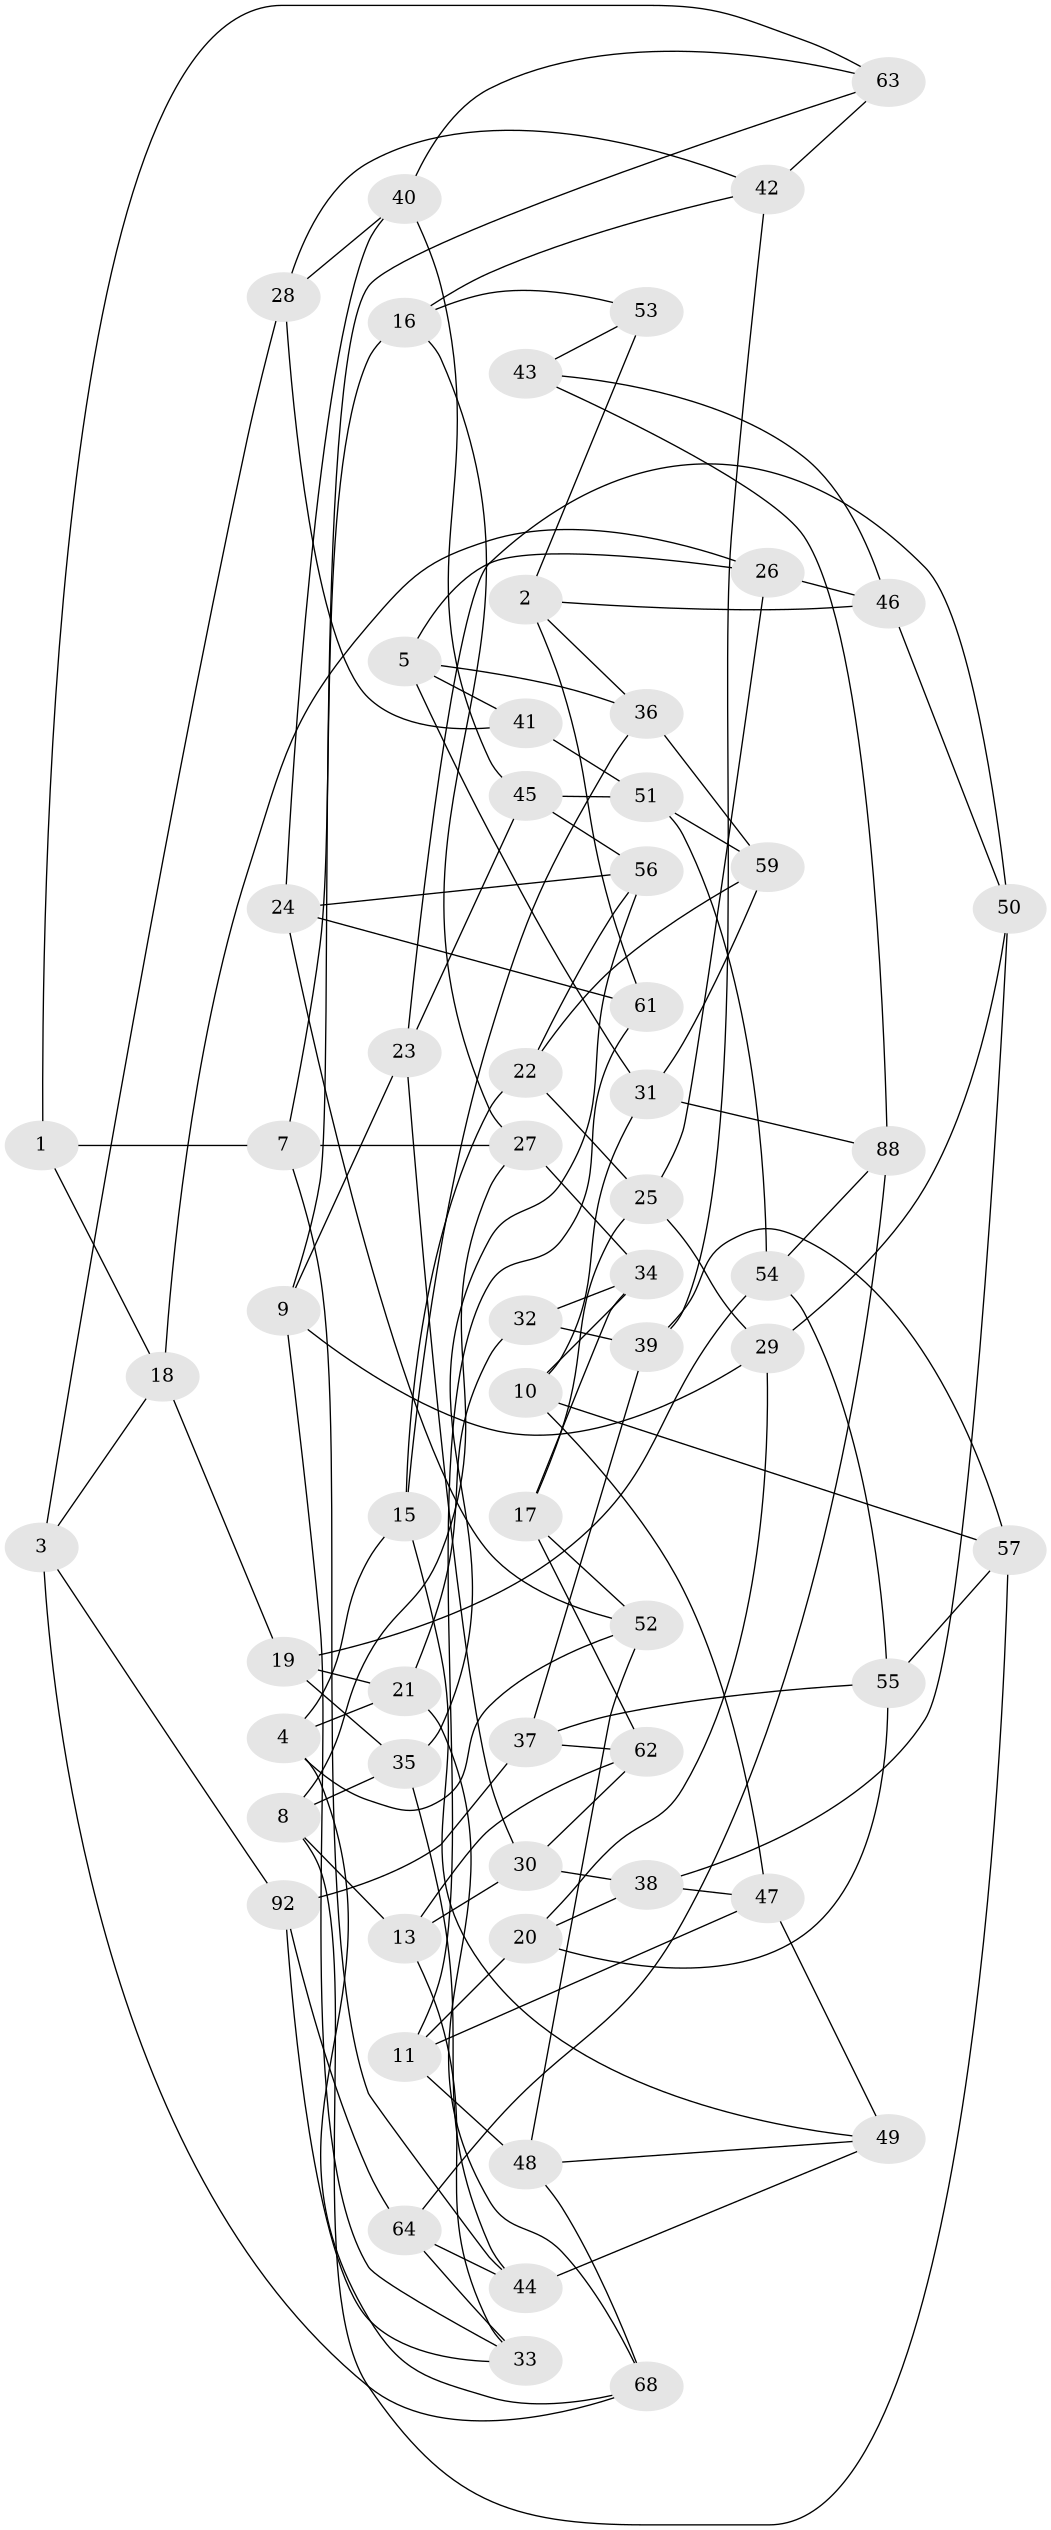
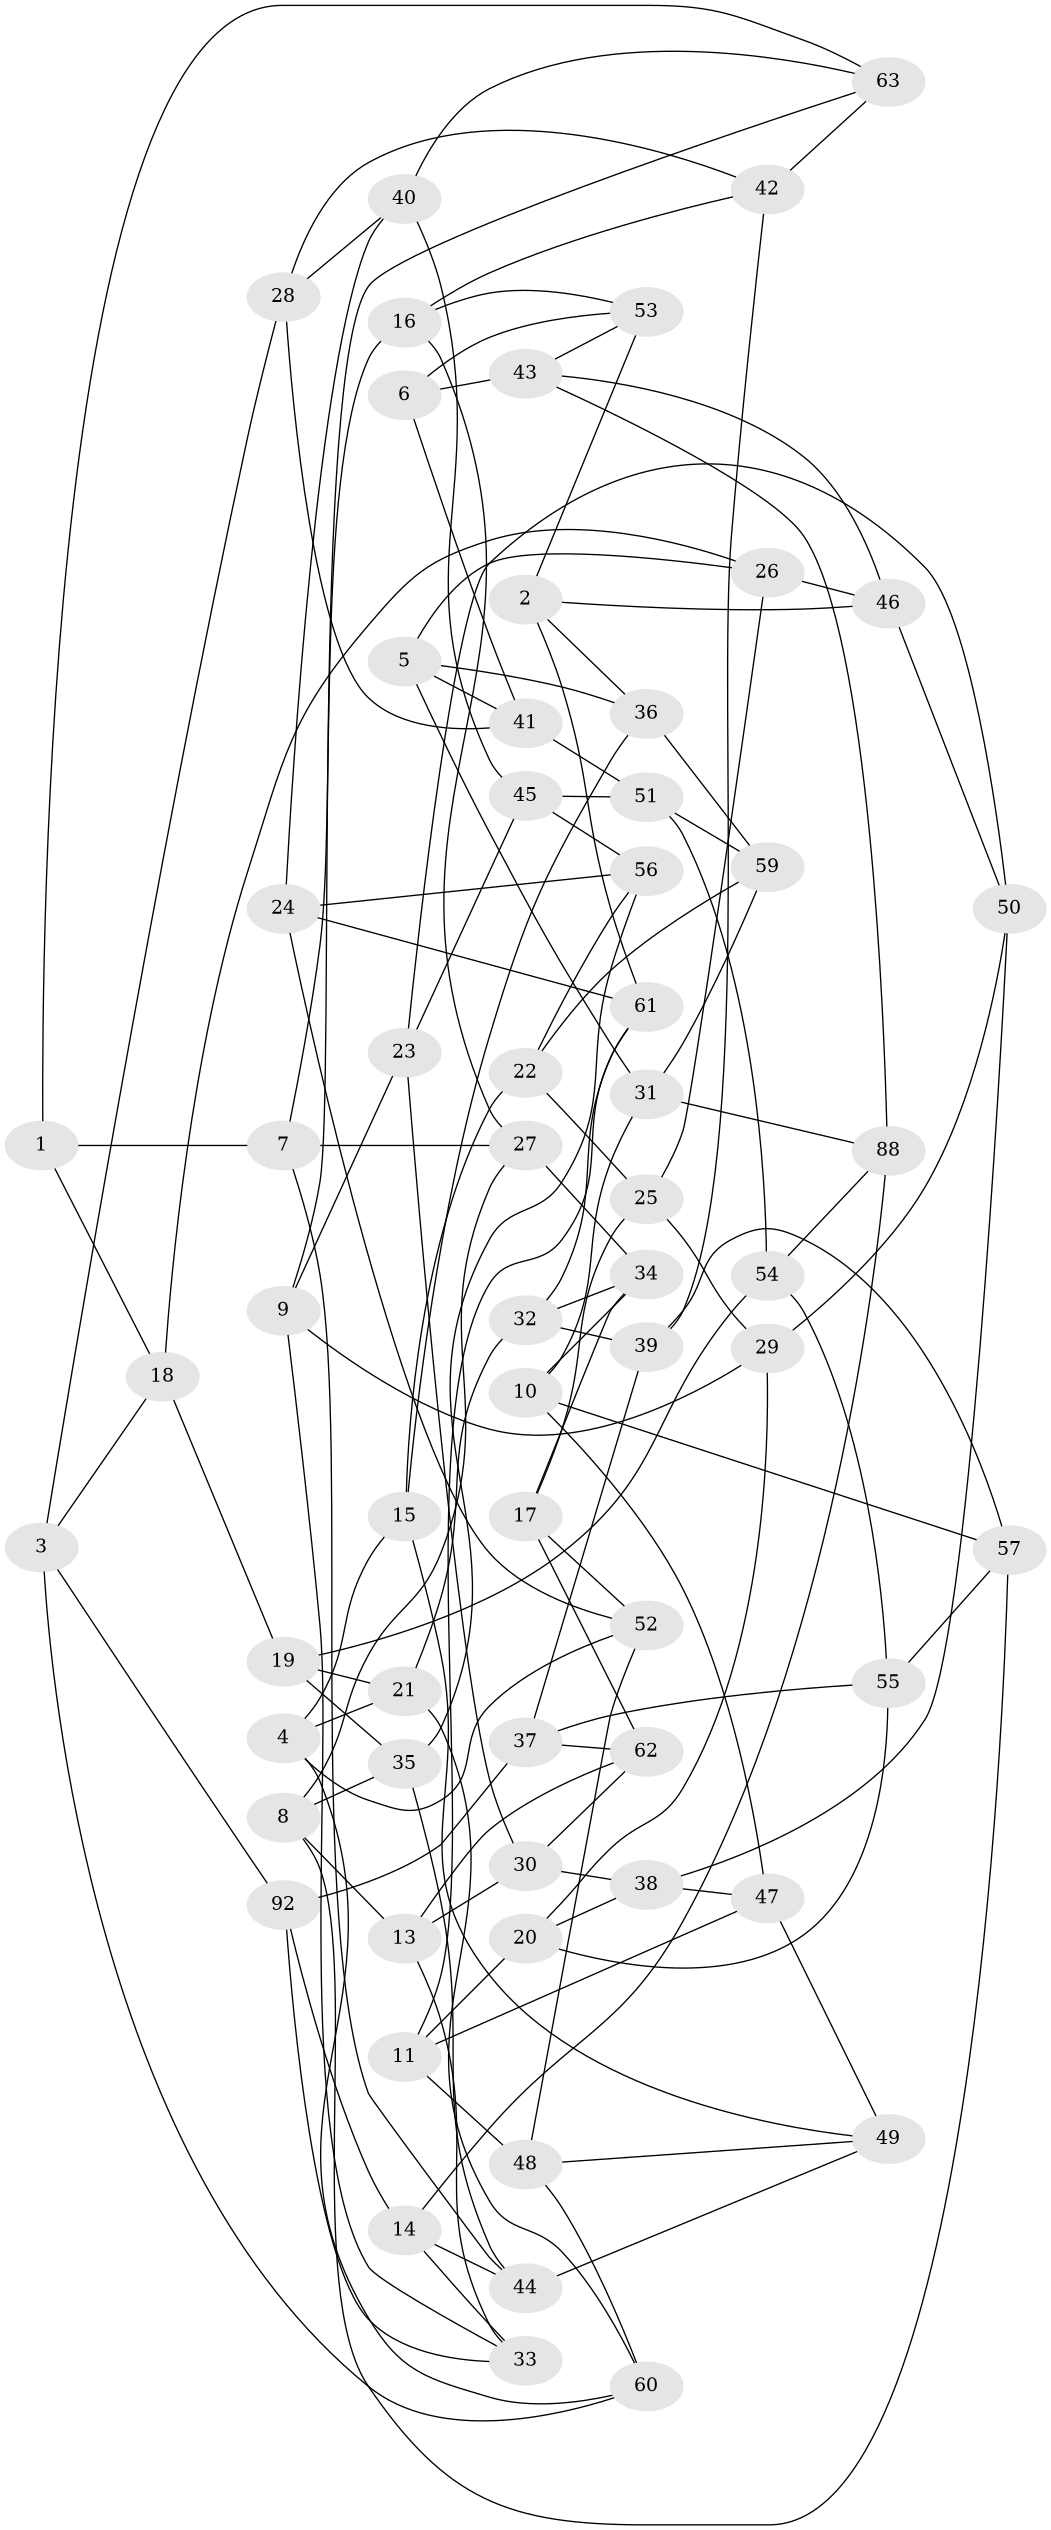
node "6": added
edge "61" -- "32": added
node "64": label "64" -> "14"
node "68": label "68" -> "60"
